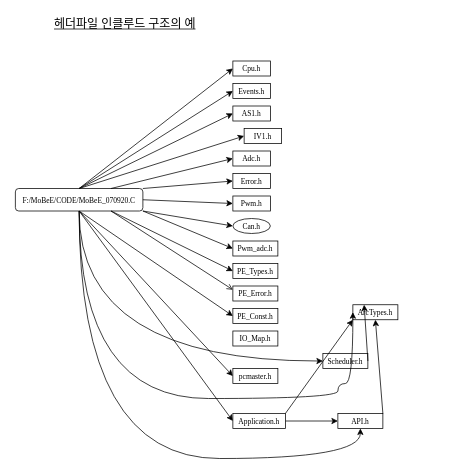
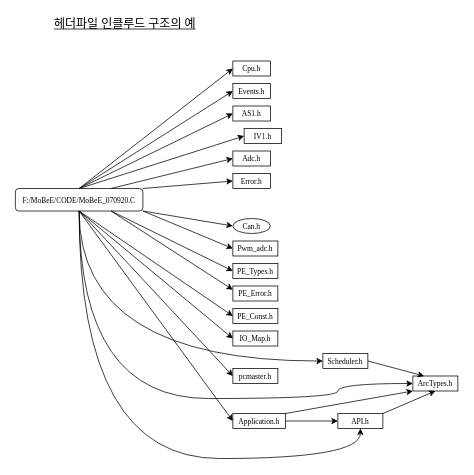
edge "F:/MoBeE/CODE/MoBeE_070920.C" -> "Pwm.h": removed
node "Pwm.h": removed
edge "F:/MoBeE/CODE/MoBeE_070920.C" -> "IO_Map.h": added
edge "F:/MoBeE/CODE/MoBeE_070920.C" -> "PE_Error.h": arrowhead open -> classic
node "ArcTypes.h": moved (375, 312) -> (435, 383)
